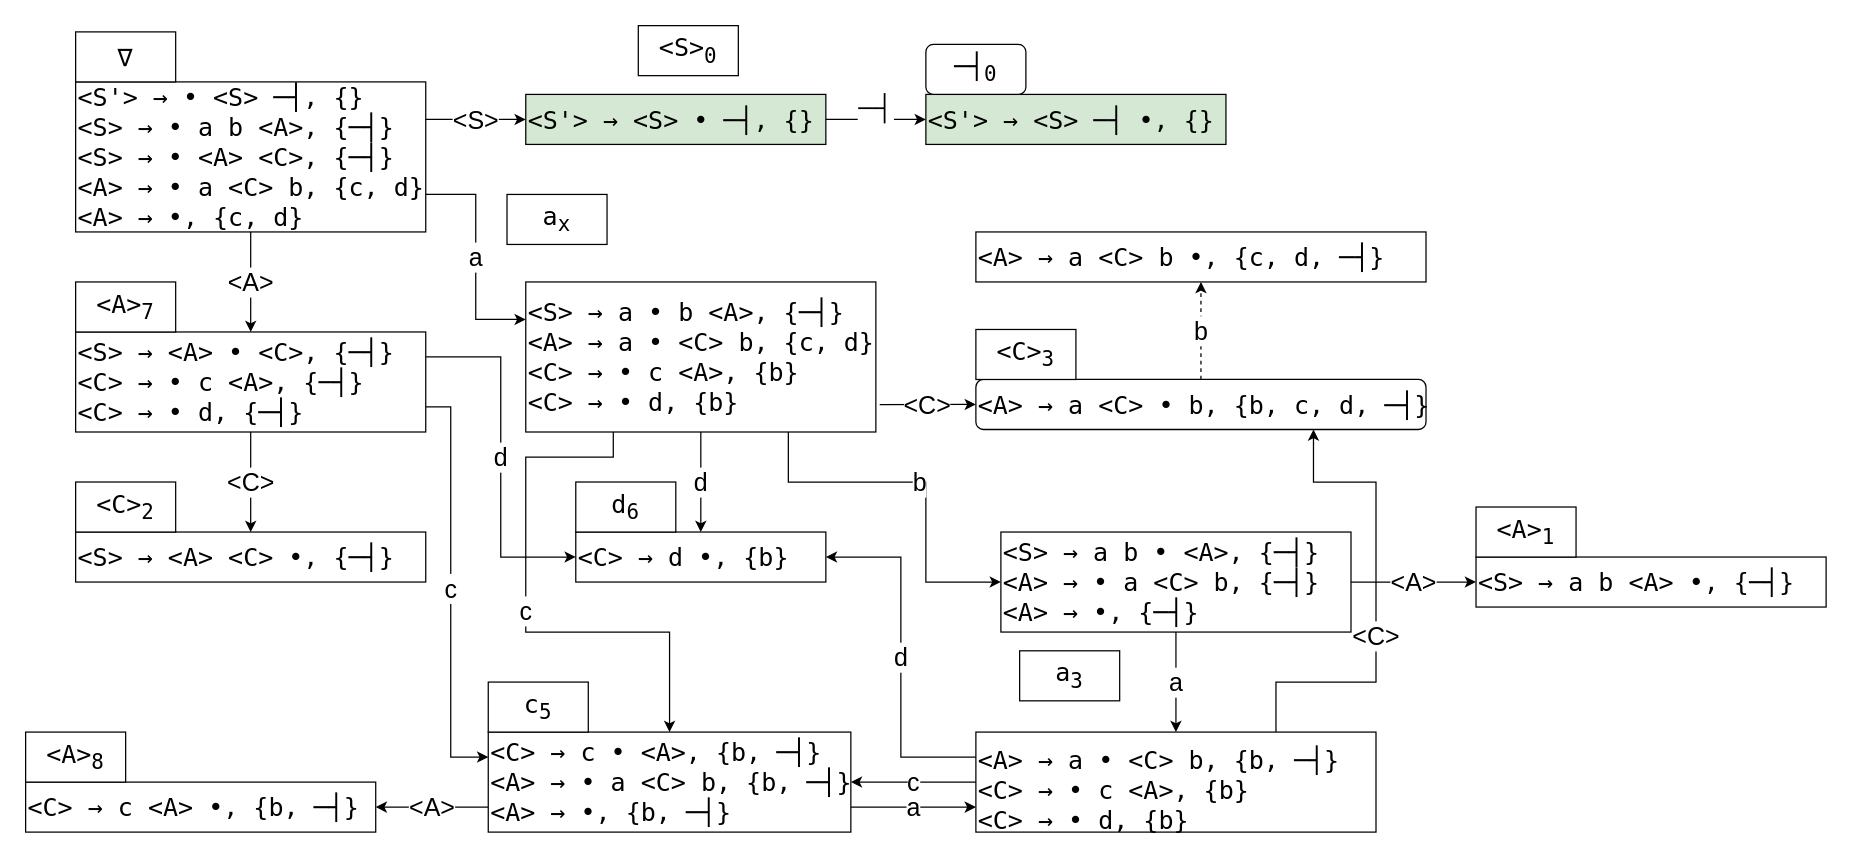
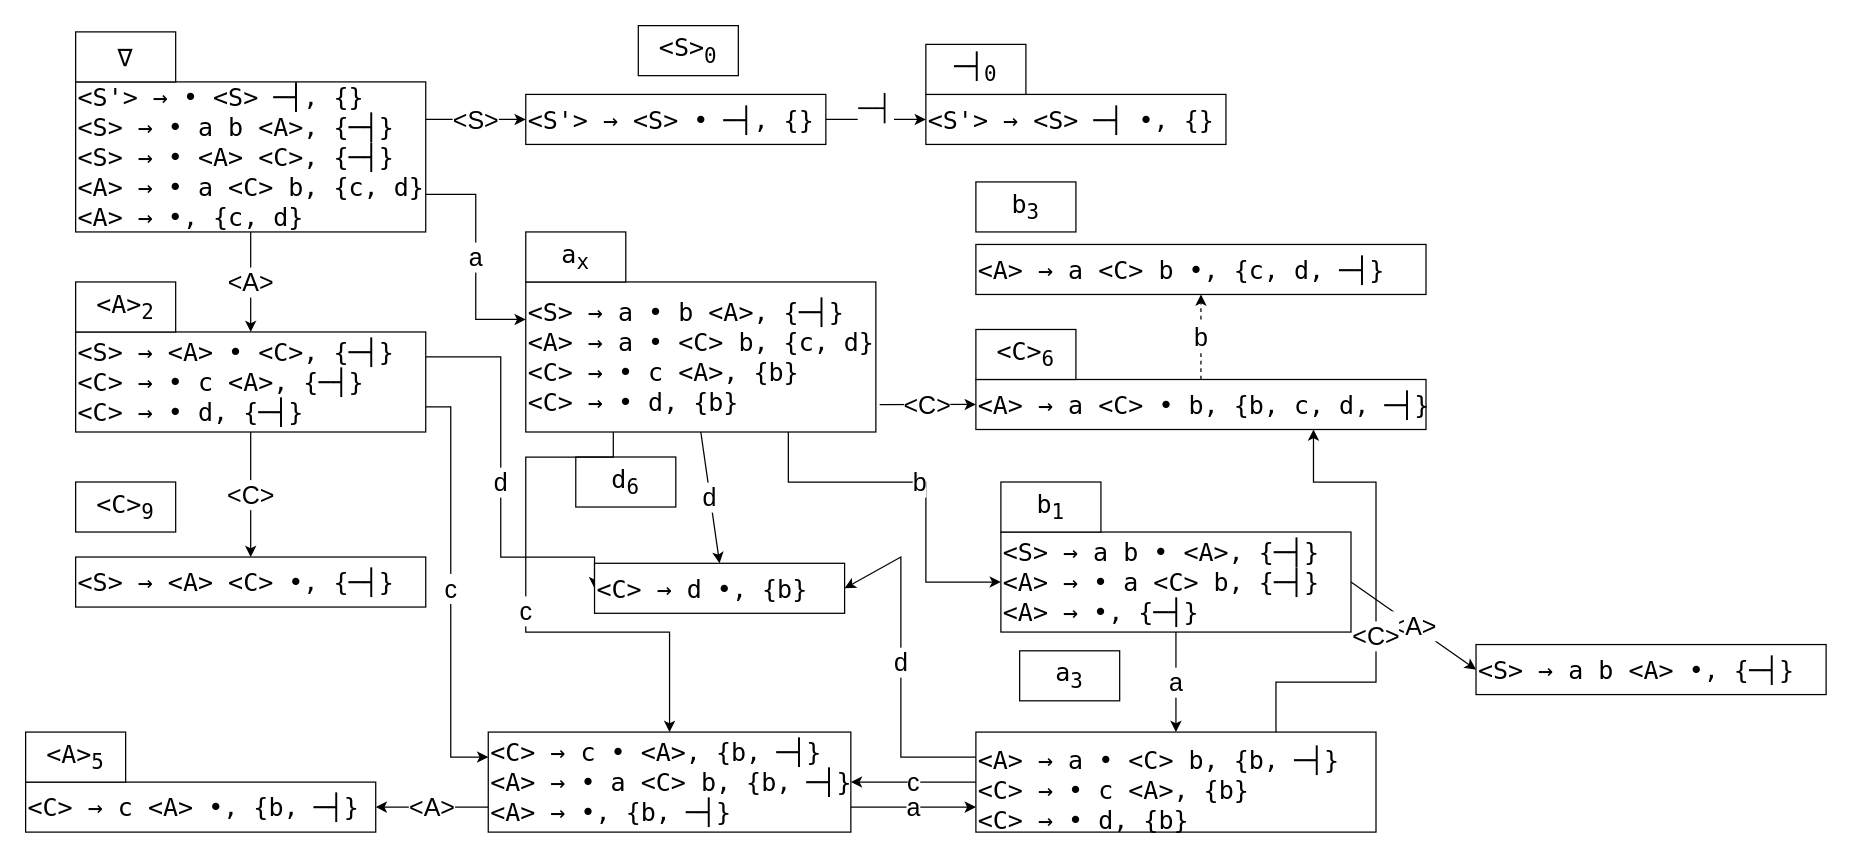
node "─┤0": shape rounded rectangle -> rectangle
node "<S'> → <S> • ─┤, {}": fillcolor #d5e8d4 -> #ffffff
node "<S'> → <S> ─┤ •, {}": fillcolor #d5e8d4 -> #ffffff
node "b3": added
node "ax": moved (557, 219) -> (576, 257)
node "<A> → a <C> b •, {c, d, ─┤}": moved (1201, 257) -> (1201, 269)
node "<A>7": label "<A>7" -> "<A>2"
node "<C>3": label "<C>3" -> "<C>6"
node "<A> → a <C> • b, {b, c, d, ─┤}": shape rounded rectangle -> rectangle
node "<C>2": label "<C>2" -> "<C>9"
node "d6": moved (626, 507) -> (626, 482)
node "b1": added
node "<A>1": removed
node "<S> → <A> <C> •, {─┤}": moved (251, 557) -> (251, 582)
node "<C> → d •, {b}": moved (701, 557) -> (719, 588)
node "<S> → a b <A> •, {─┤}": moved (1651, 582) -> (1651, 669)
node "c5": removed
node "<A>8": label "<A>8" -> "<A>5"
